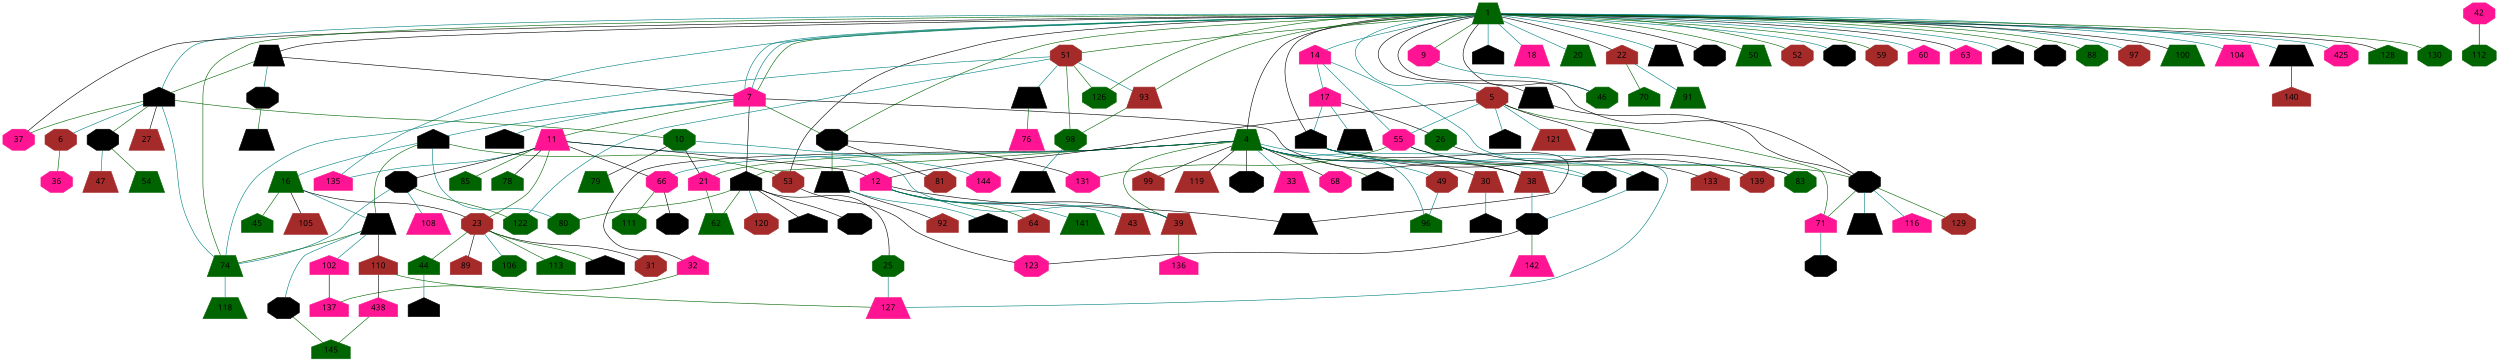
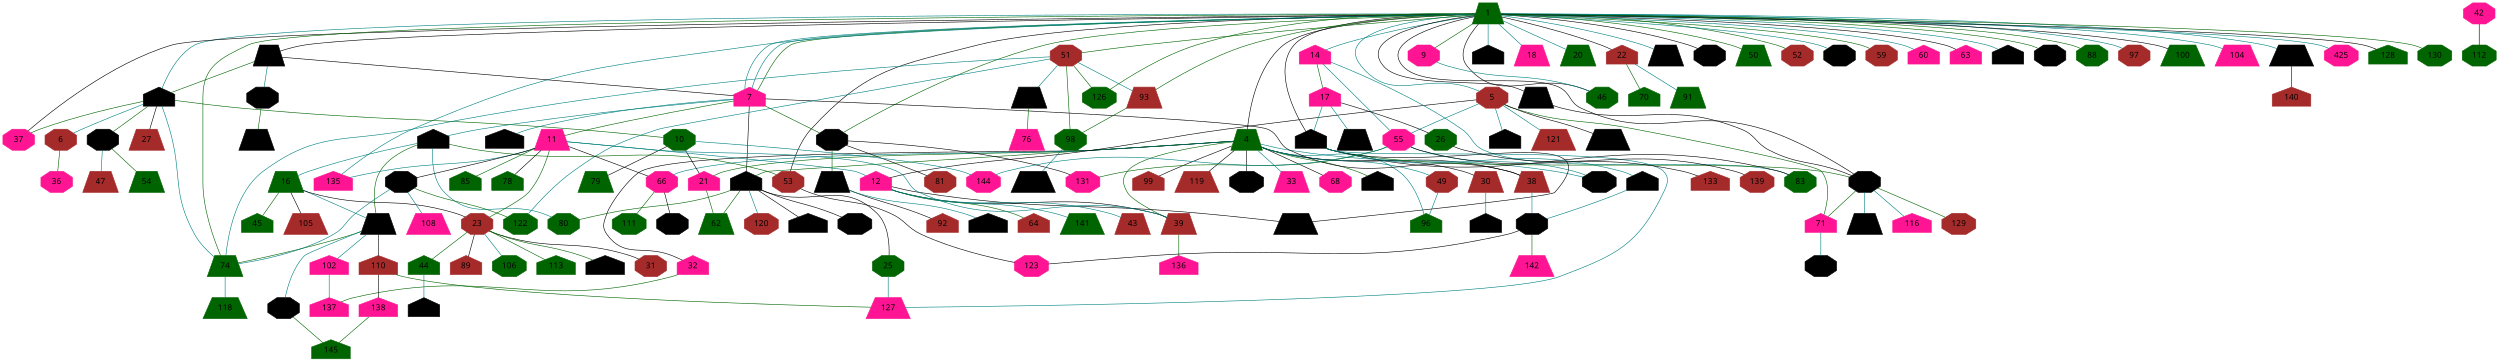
edge "14" -- "17": color teal -> darkgreen
edge "11" -- "12": color black -> teal
edge "55" -- "144": added
edge "102" -- "137": color black -> teal
node "438": label "438" -> "138"
